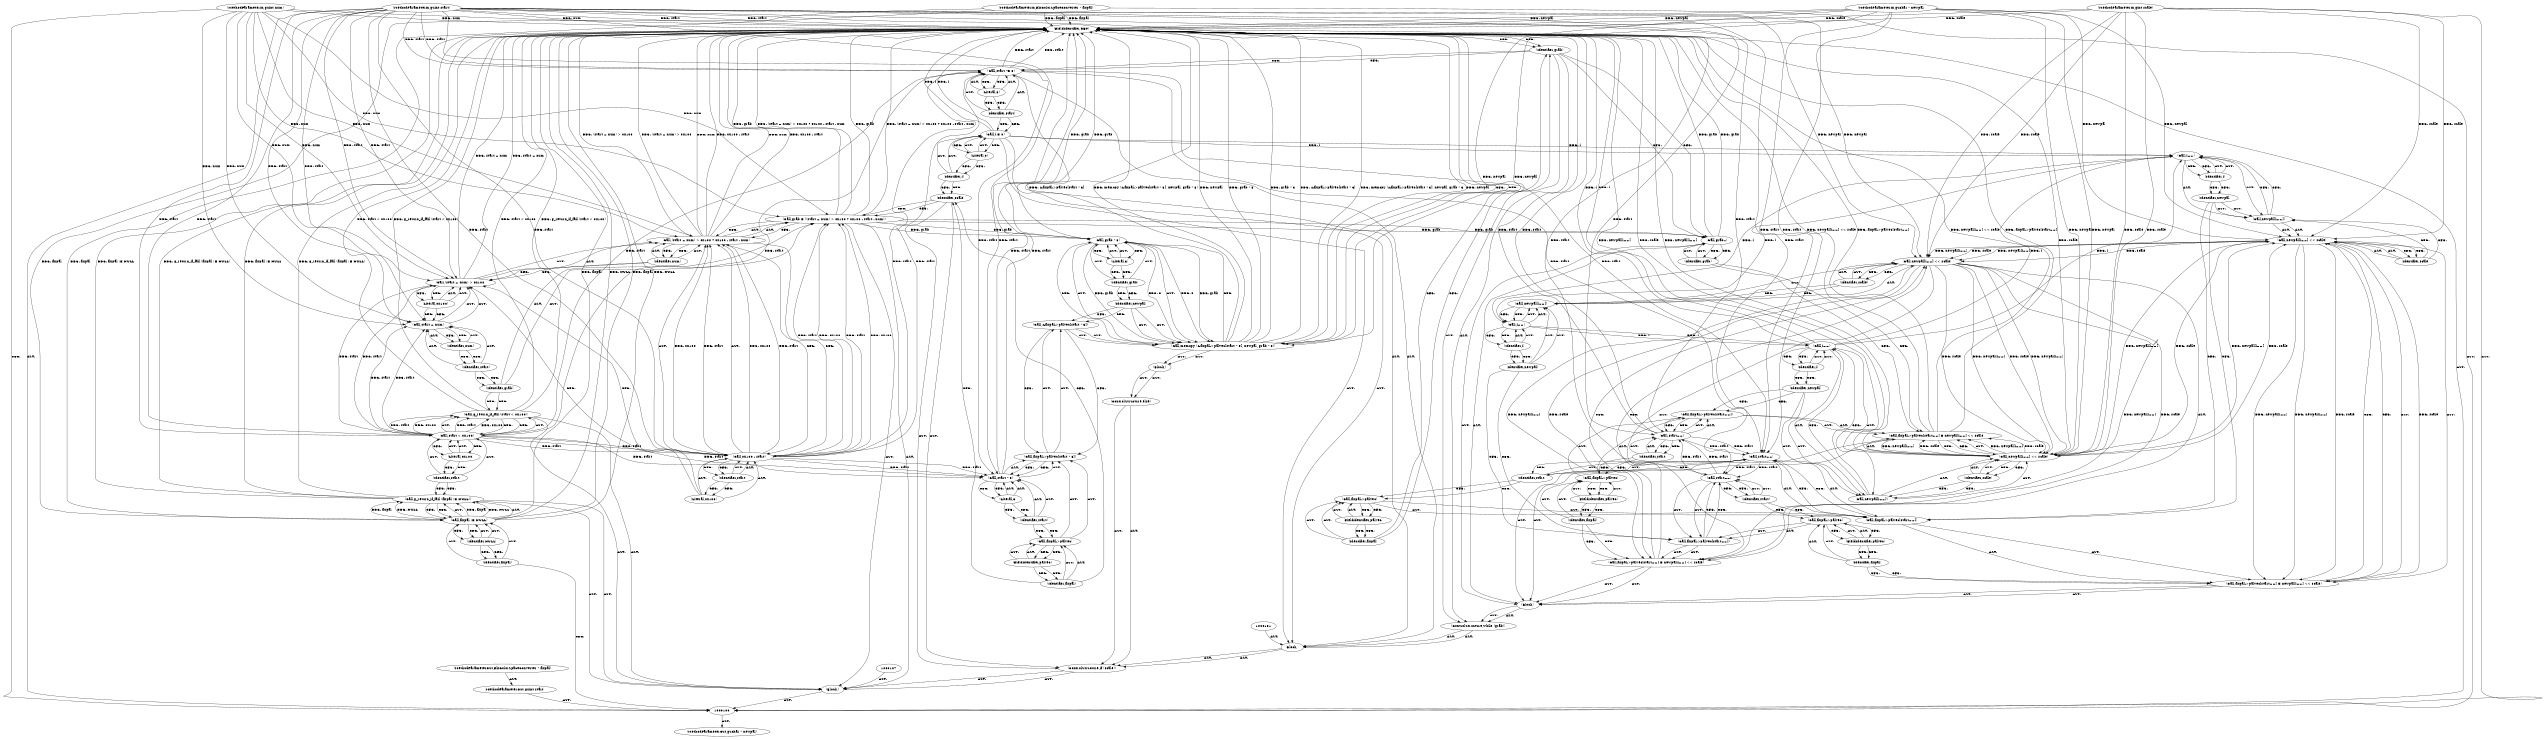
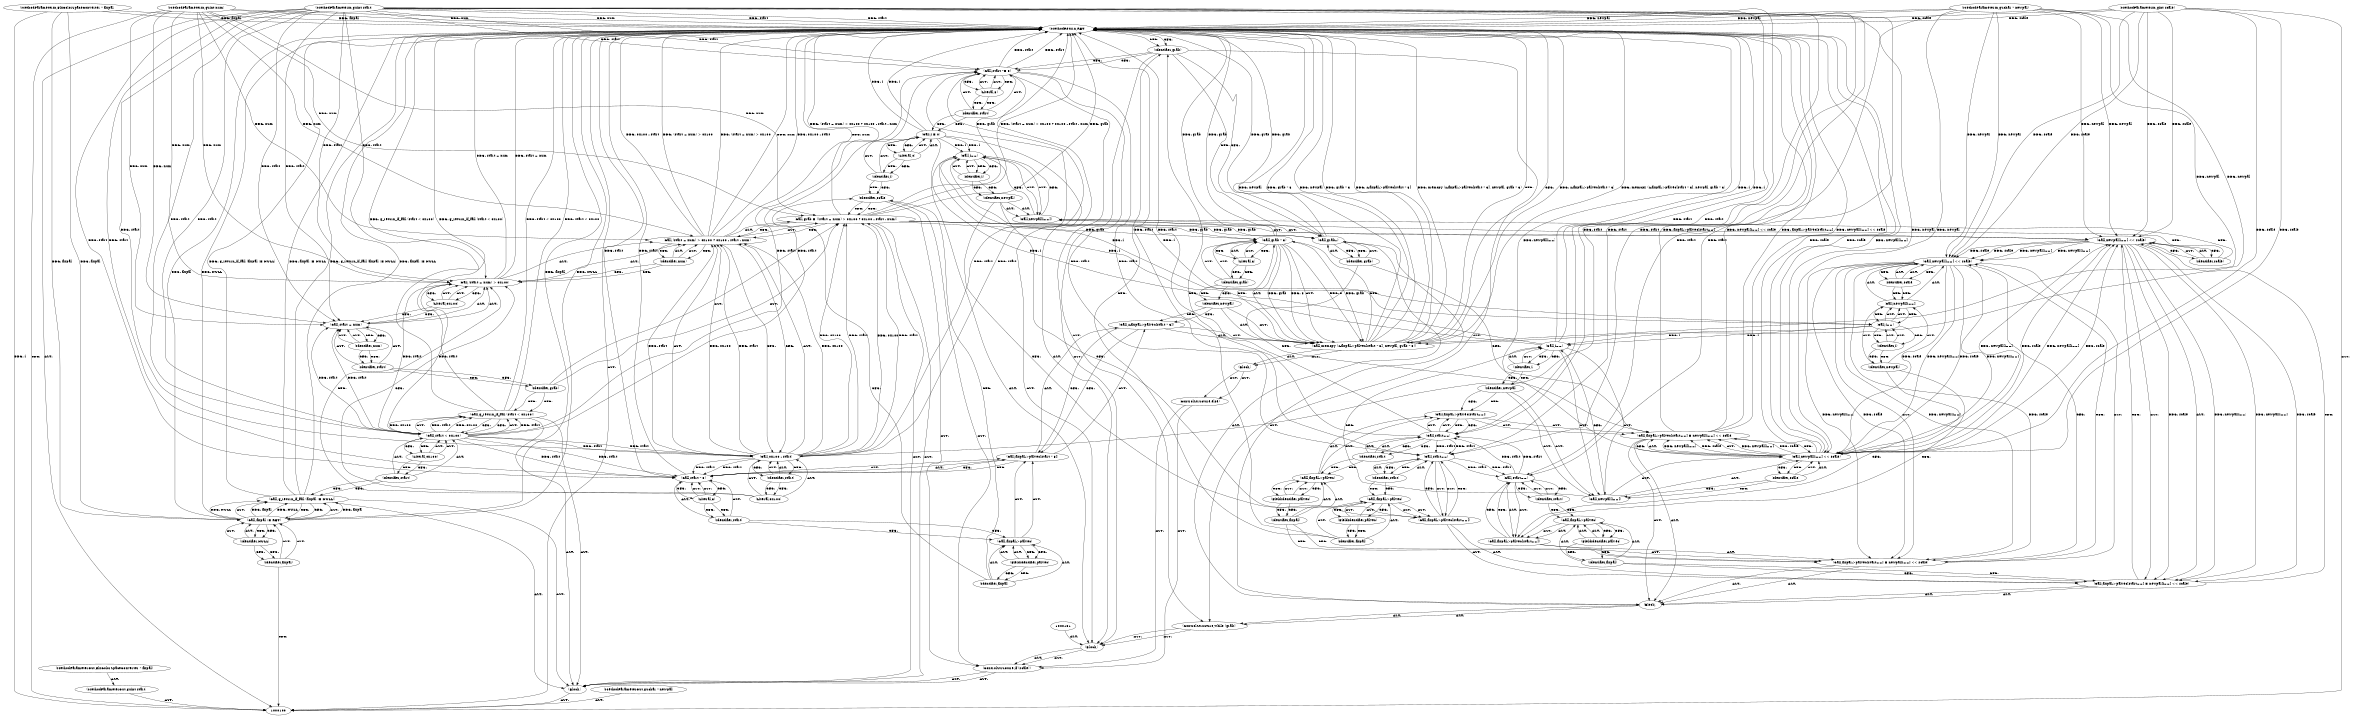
node "(FieldIdentifier,RET)": label "(FieldIdentifier,RET)" -> "(MethodReturn,RET)"
edge "(MethodParameterIn,FlxColorSpaceConverter * flxpal)" -> "1000100": label "AST: " -> "DDG: i"
node "(Call,flxpal != NULL)": label "(Call,flxpal != NULL)" -> "(Call,flxpal != RET)"
node "1000107": removed
edge "1000100" -> "(MethodParameterOut,guchar * newpal)": reversed
